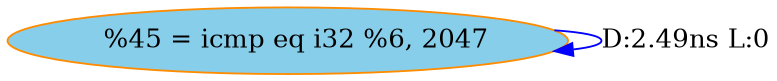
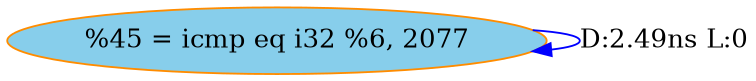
node "%45 = icmp eq i32 %6, 2047": label "%45 = icmp eq i32 %6, 2047" -> "%45 = icmp eq i32 %6, 2077"
